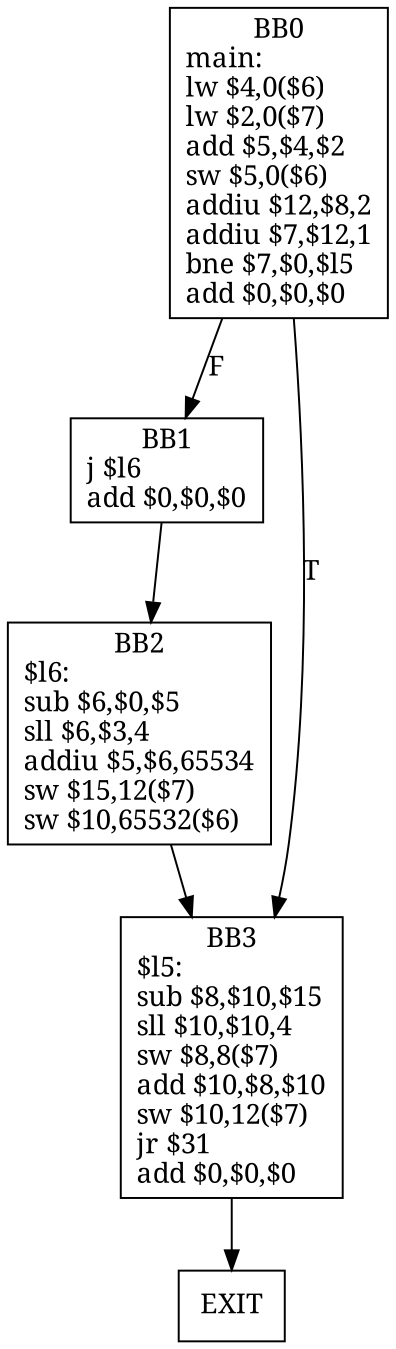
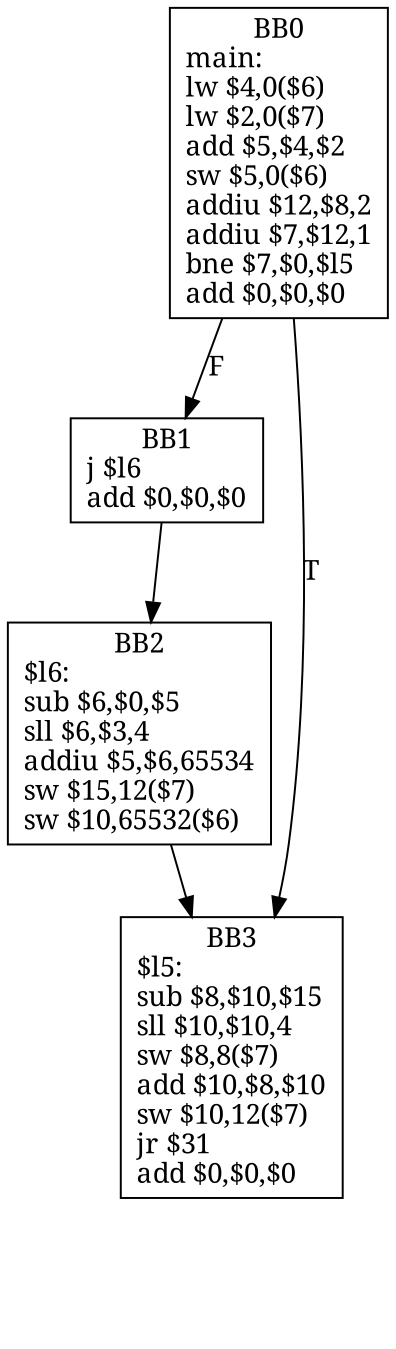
node "EXIT": removed
